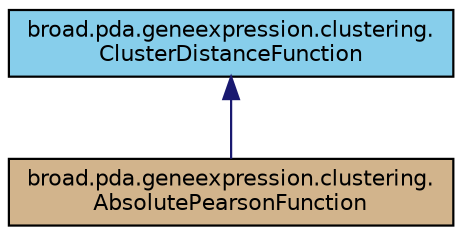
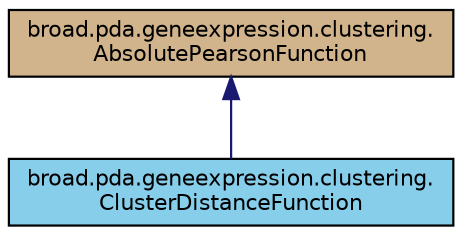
edge "broad.pda.geneexpression.clustering. AbsolutePearsonFunction" -> "broad.pda.geneexpression.clustering. ClusterDistanceFunction": reversed
